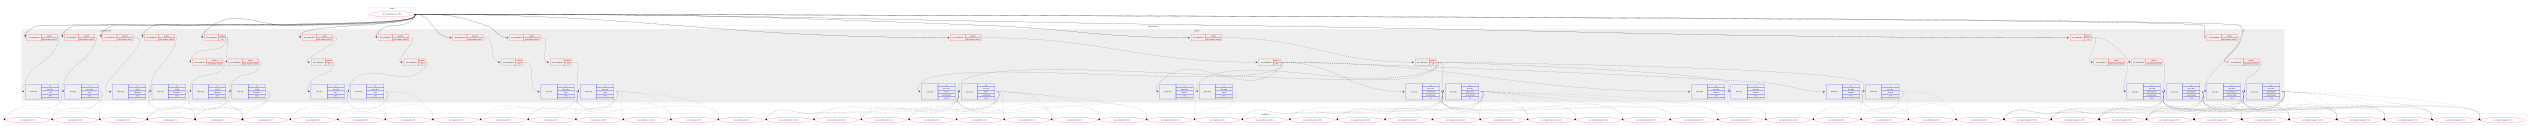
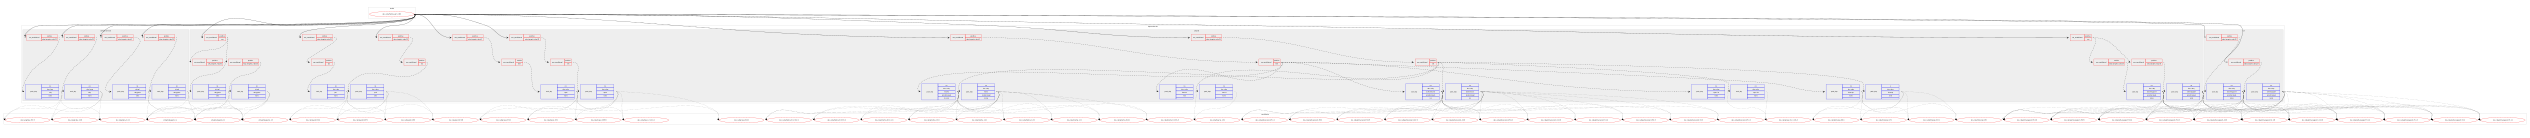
node "dev-ruby/rspec-3.7.0": removed
